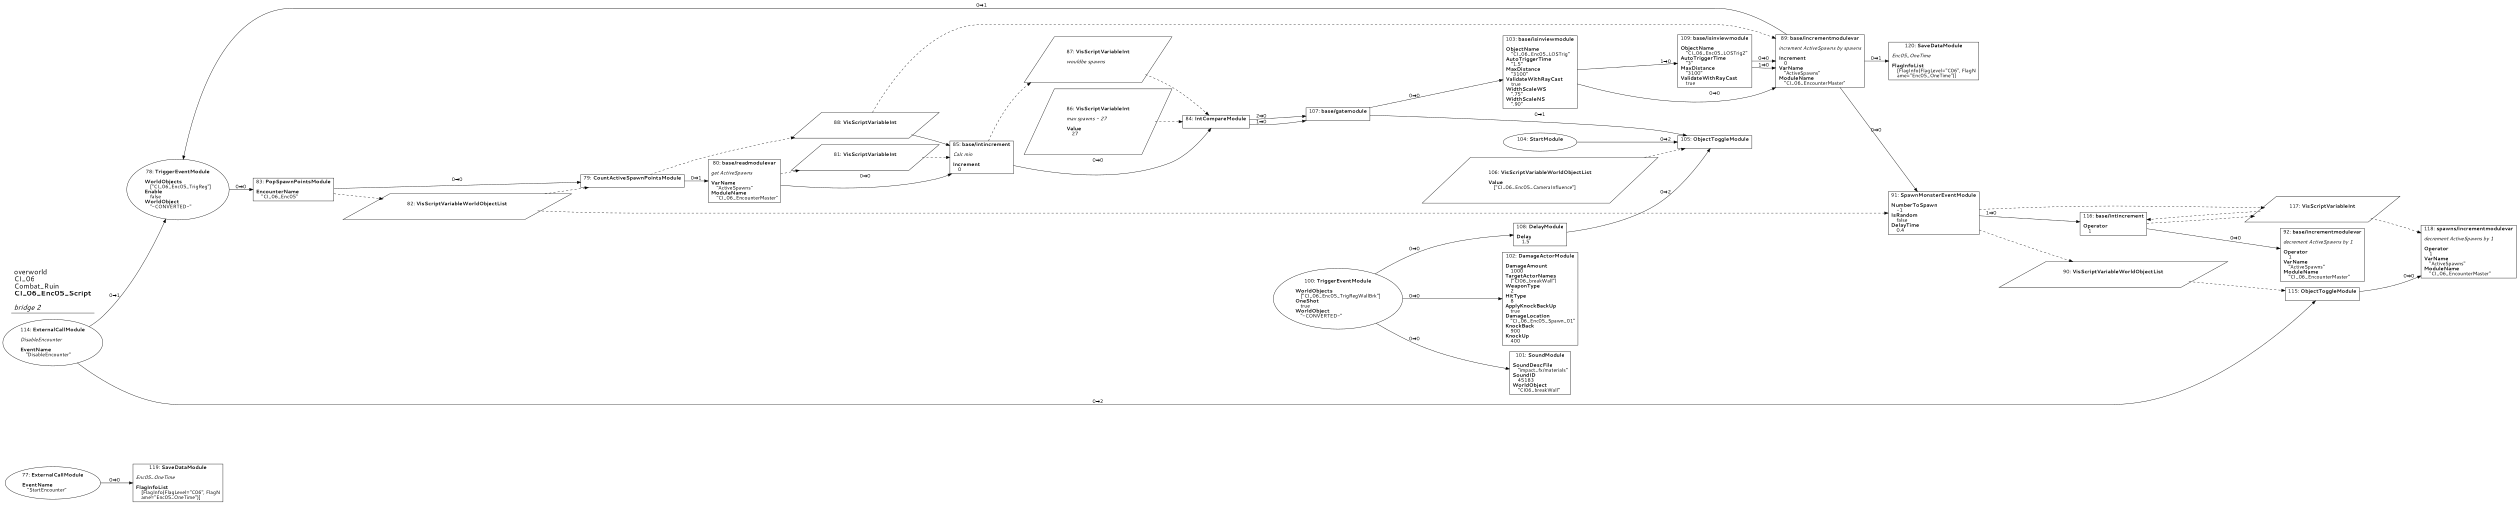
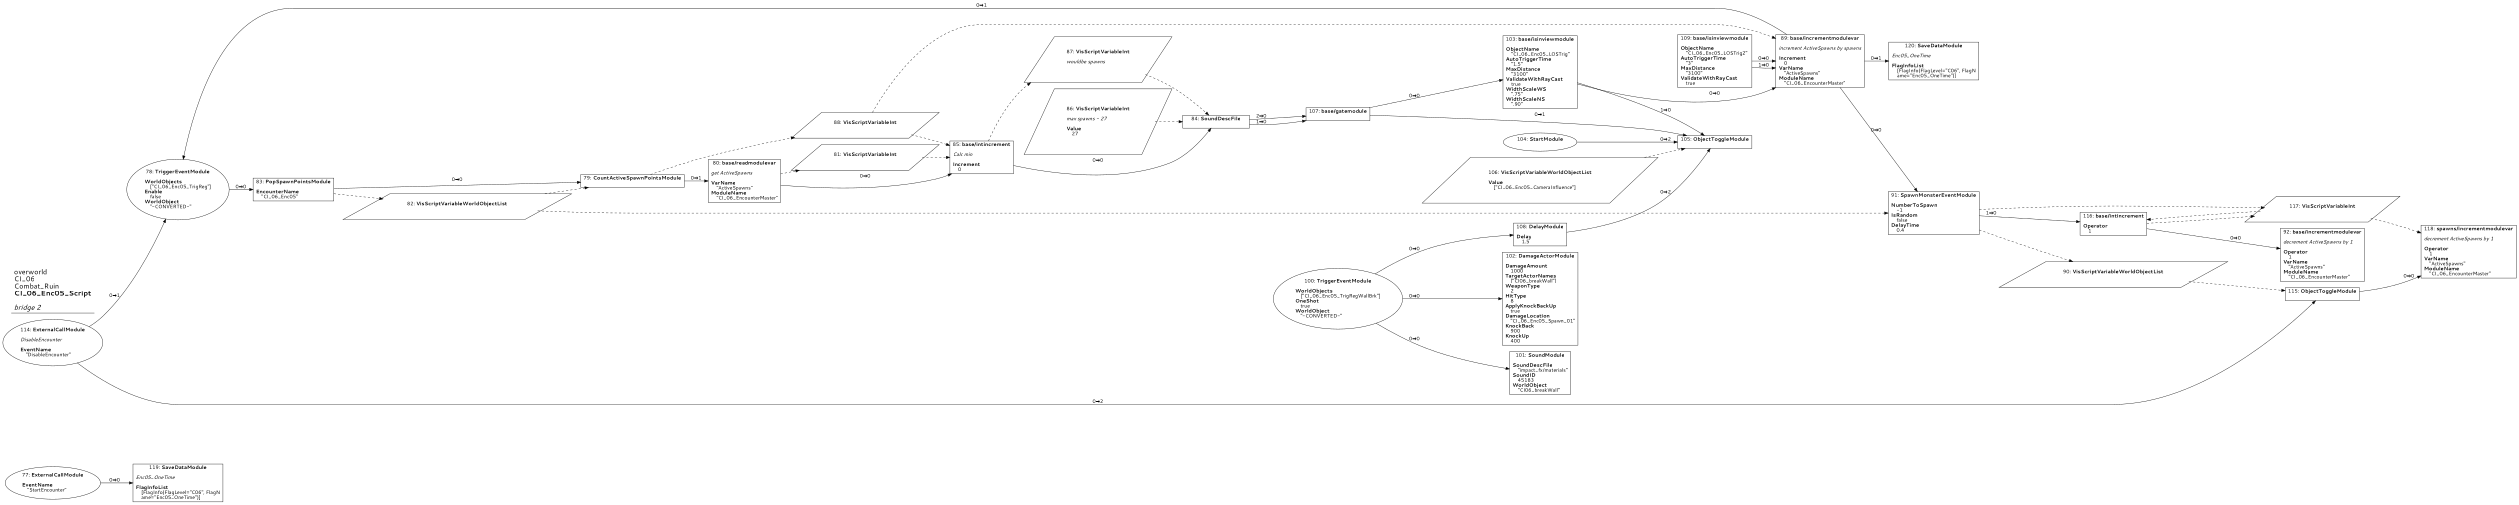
edge "103:" -> "109:": now "103:" -> "105:"
node "84:": text "IntCompareModule" -> "SoundDescFile"
edge "88:" -> "85:": style solid -> dashed
